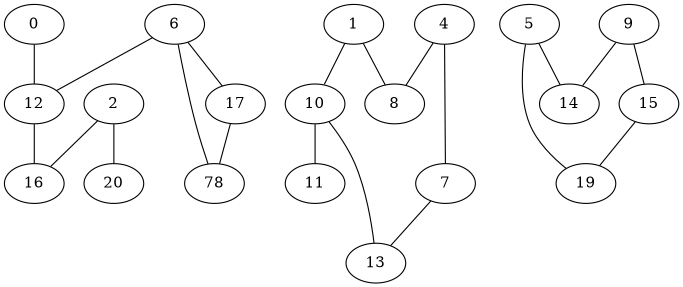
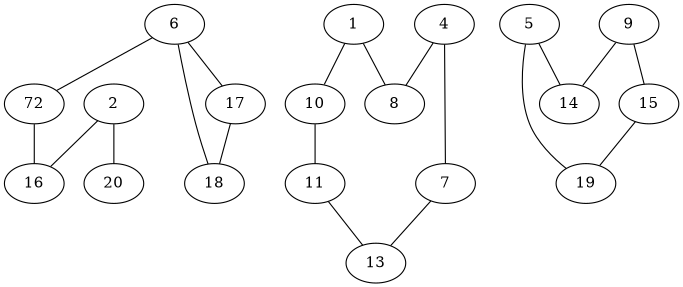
node "0": removed
node "12": label "12" -> "72"
edge "10" -- "13": now "11" -- "13"
node "78": label "78" -> "18"
